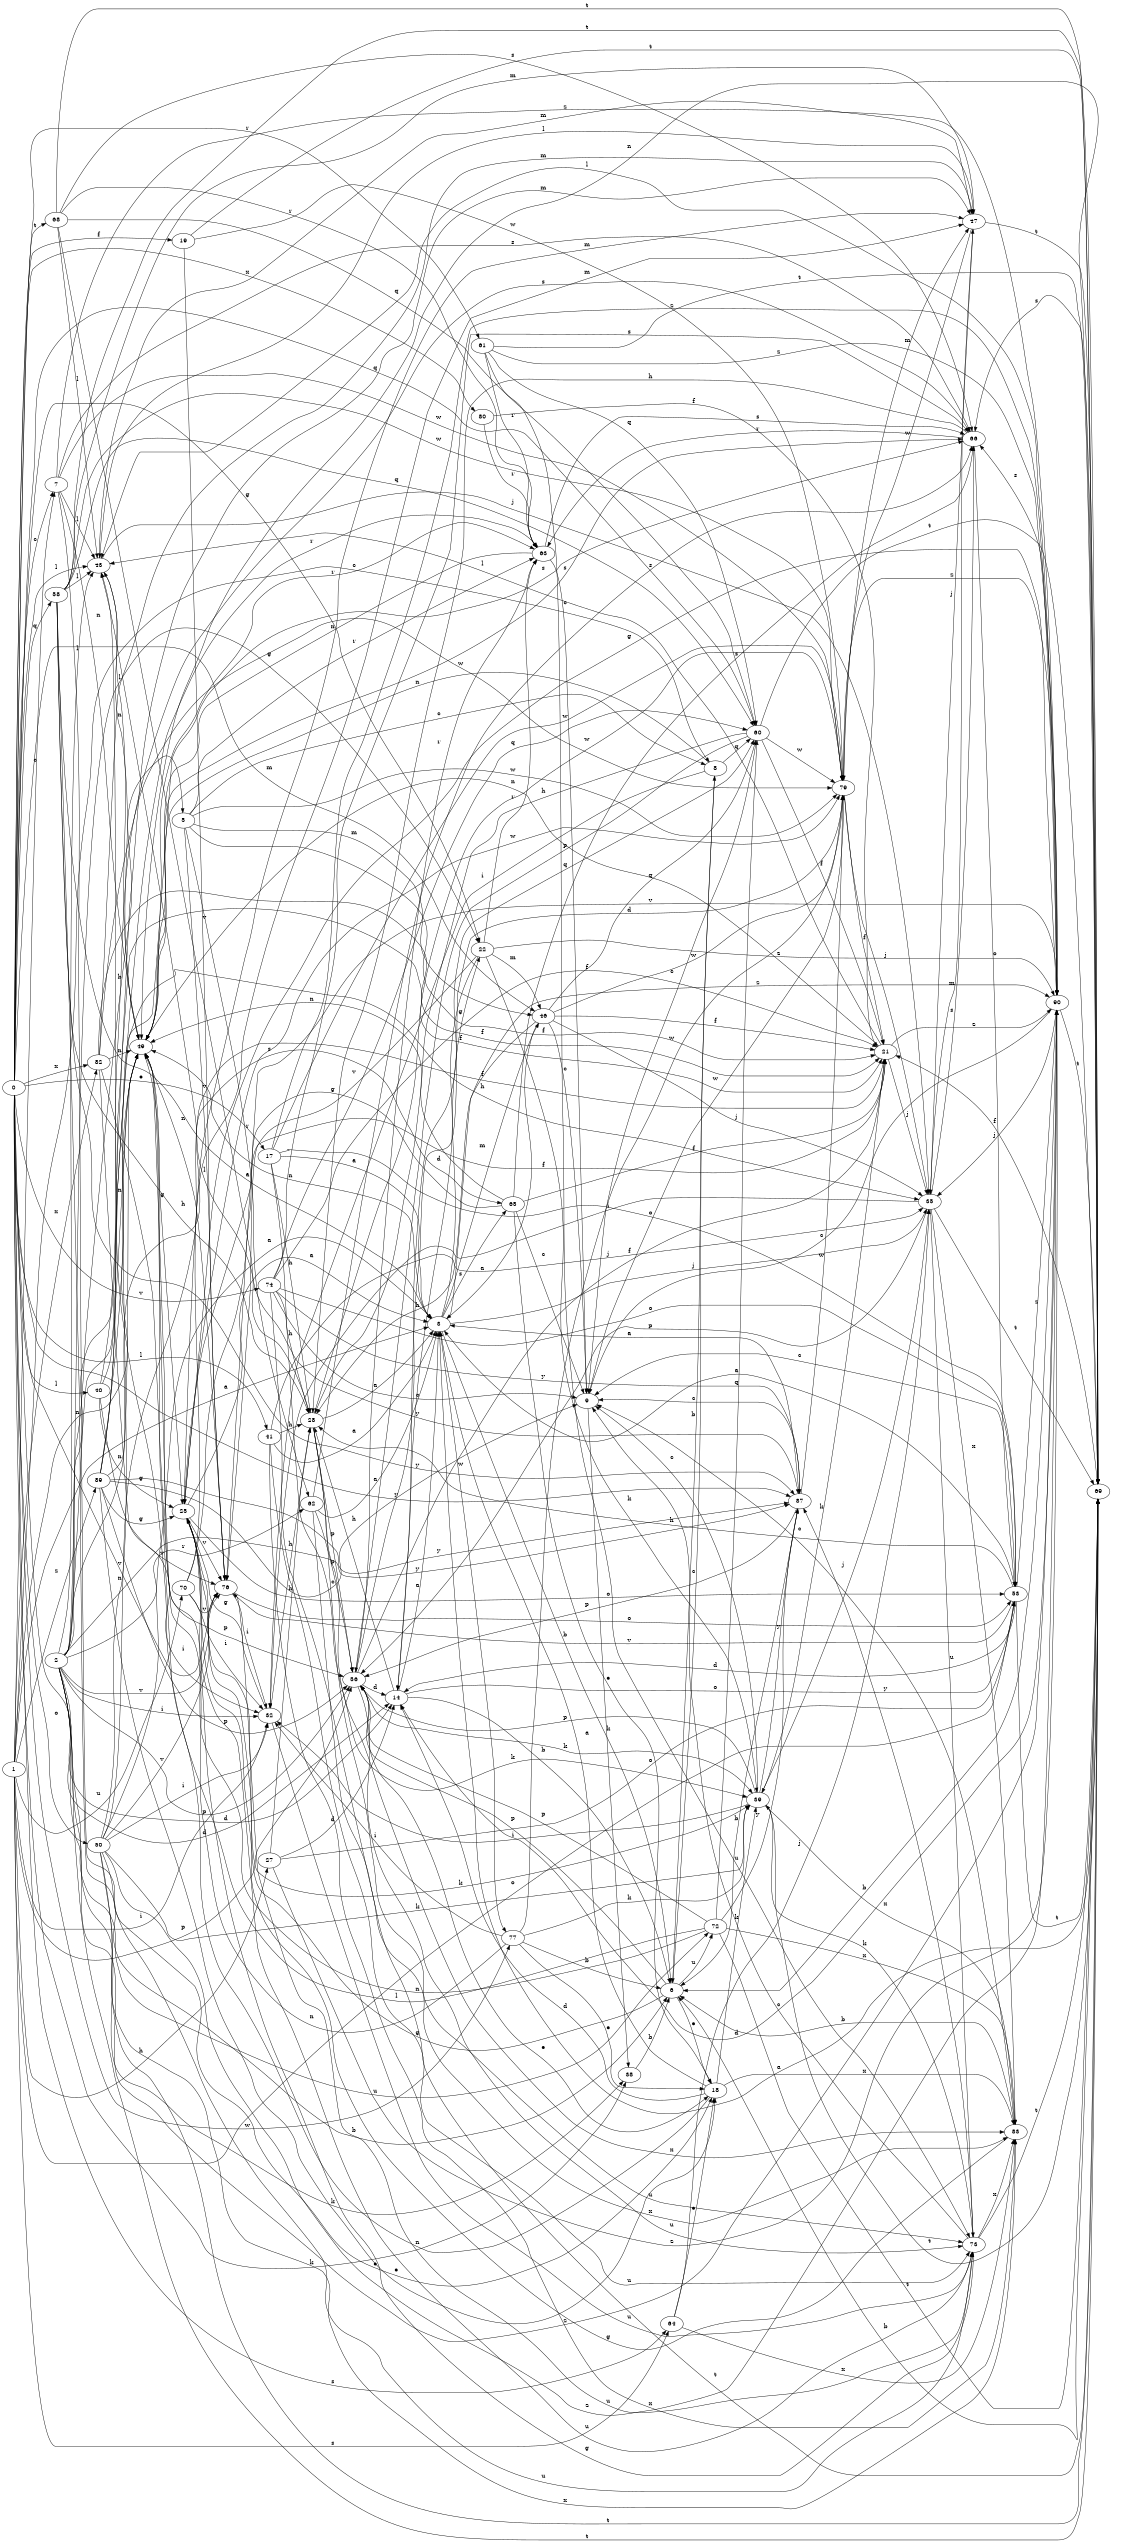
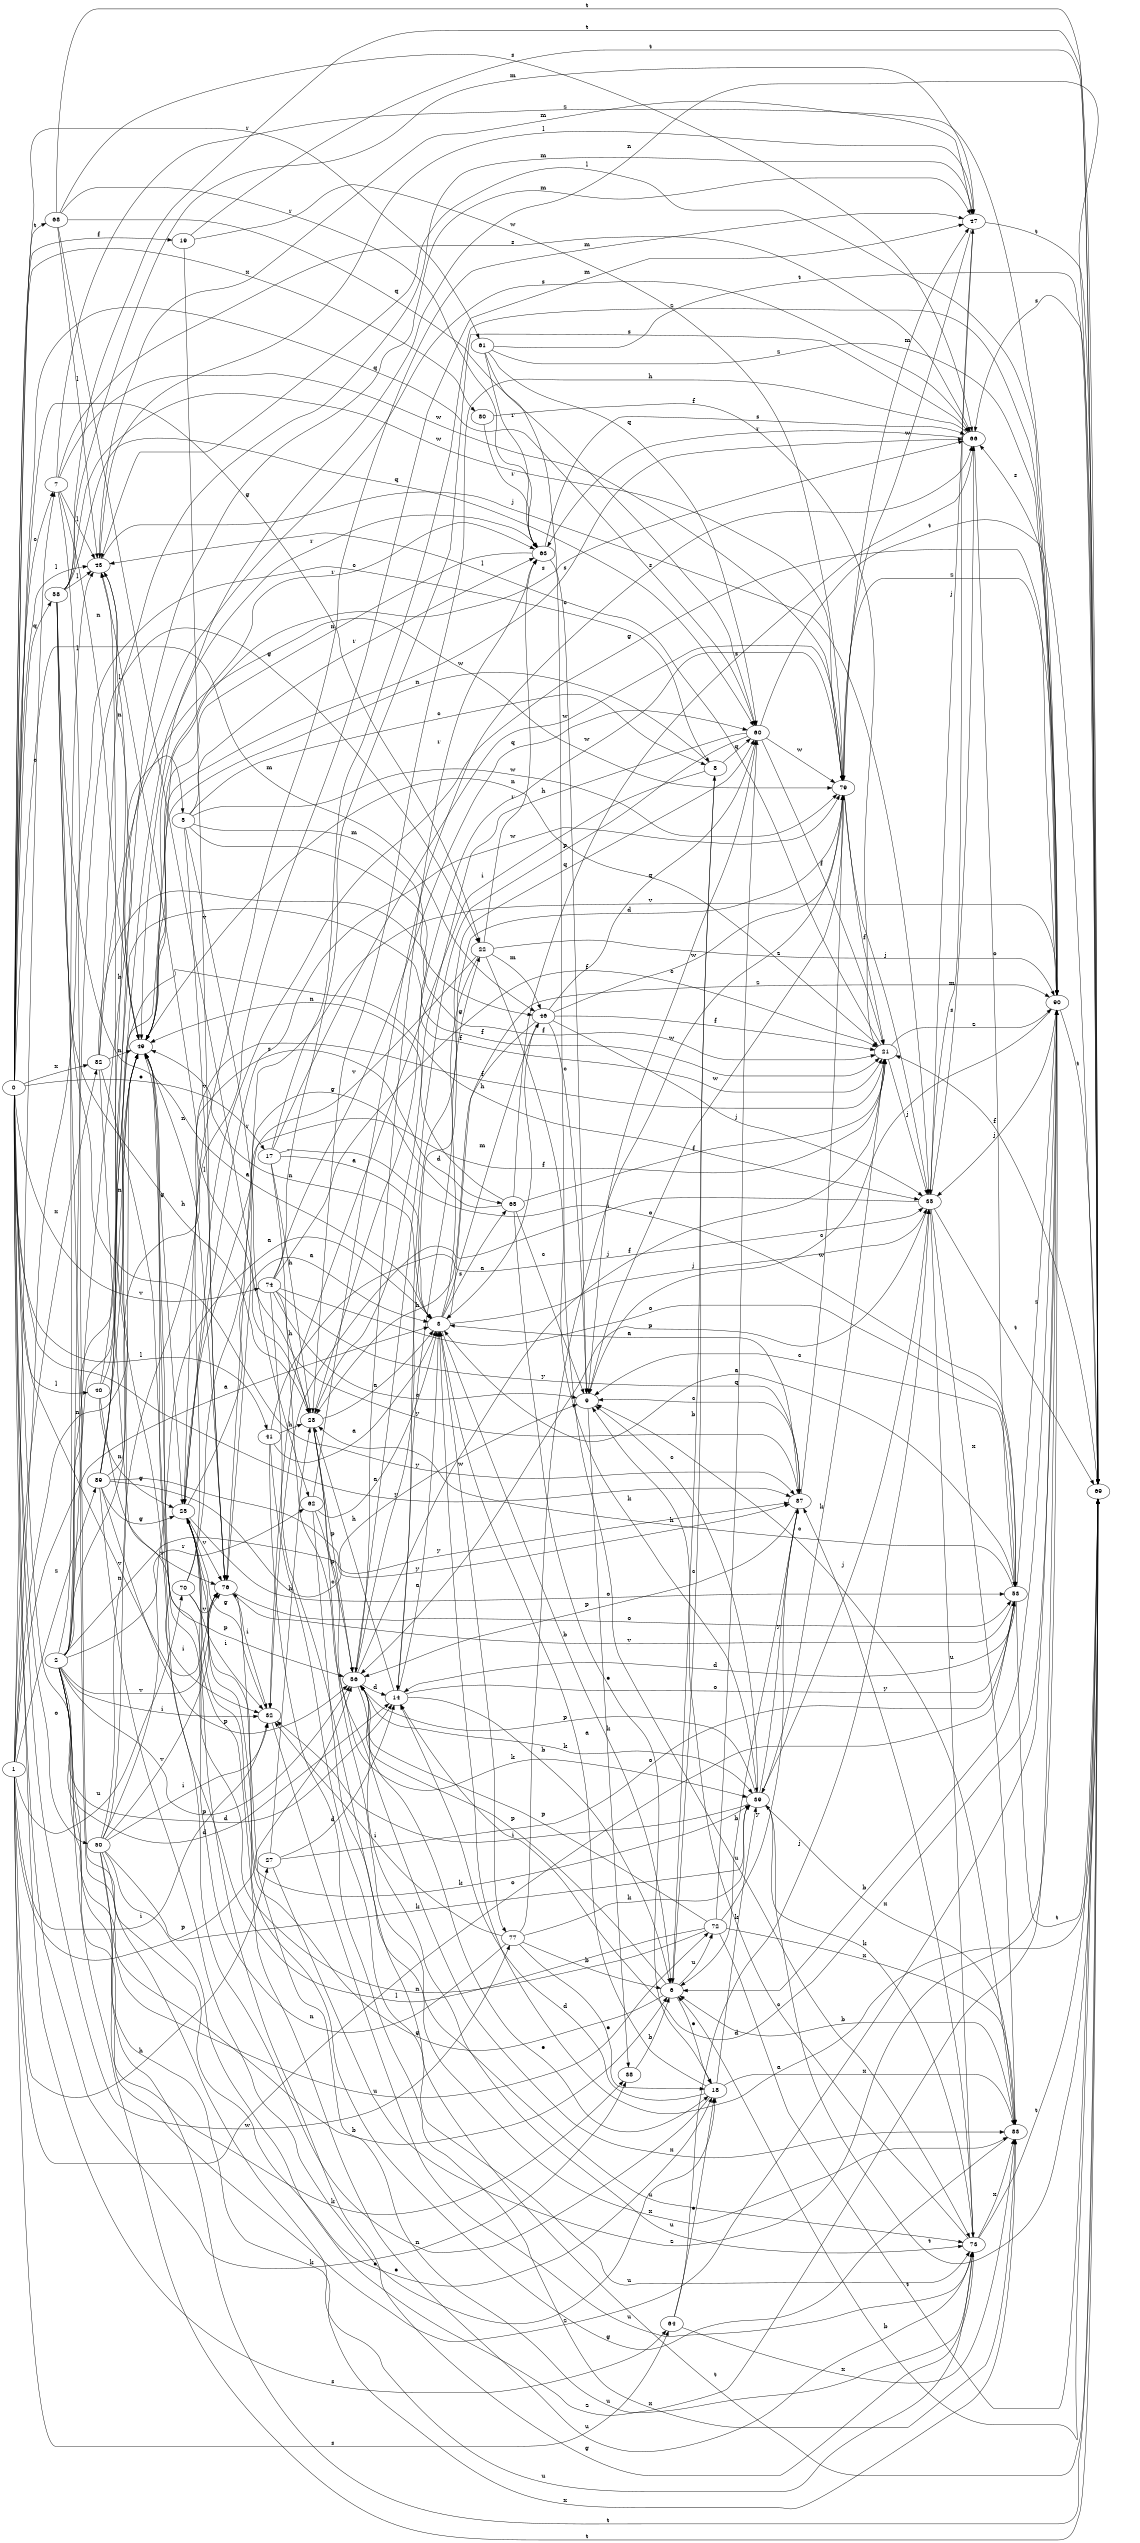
edge "32" -> "28": removed, label "h"
